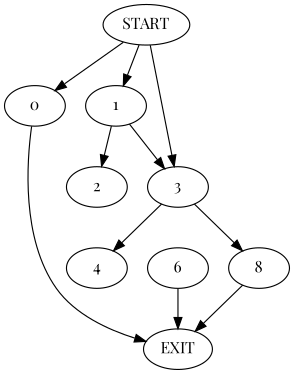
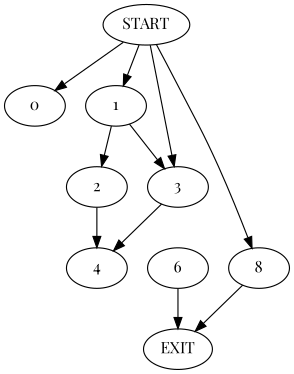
edge "2" -> "4": added
edge "3" -> "8": now "START" -> "8"
edge "0" -> "EXIT": removed
